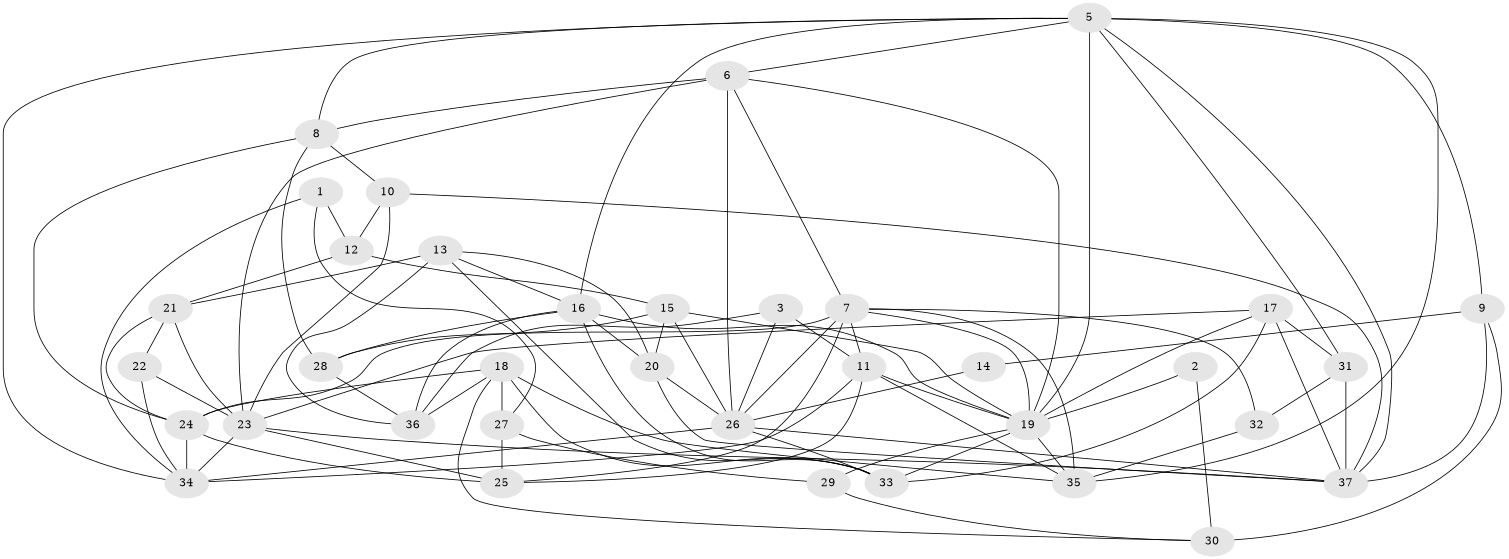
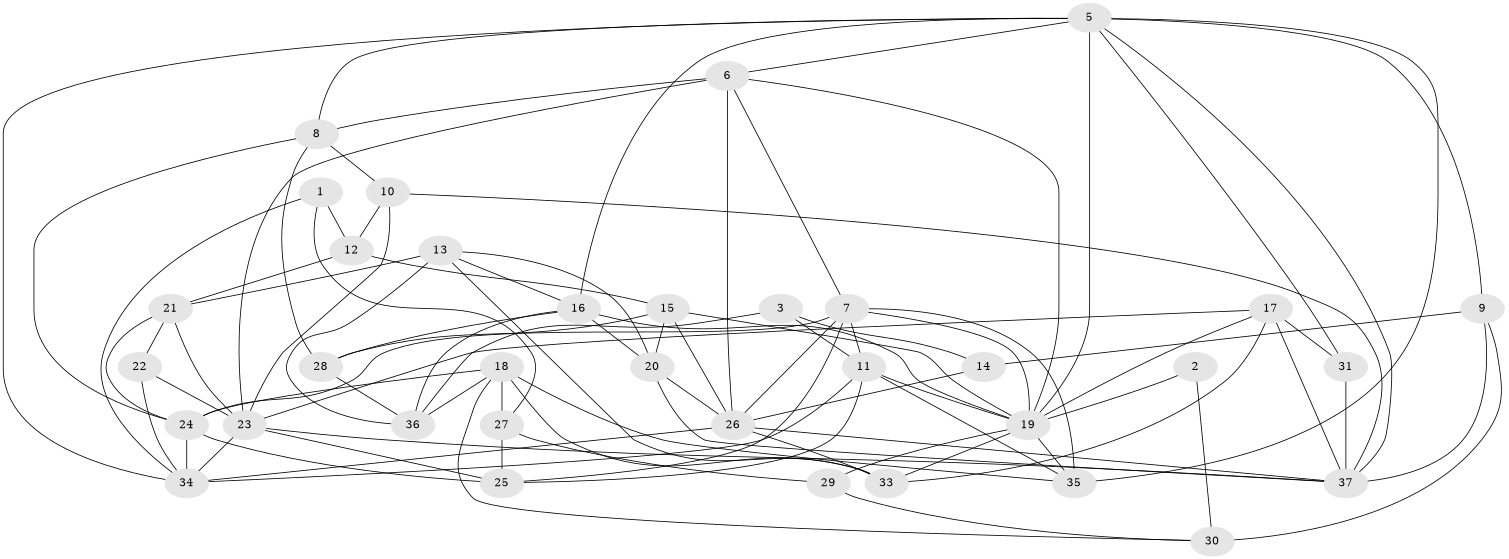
edge "3" -- "26": now "3" -- "14"
edge "16" -- "33": removed
node "32": removed
